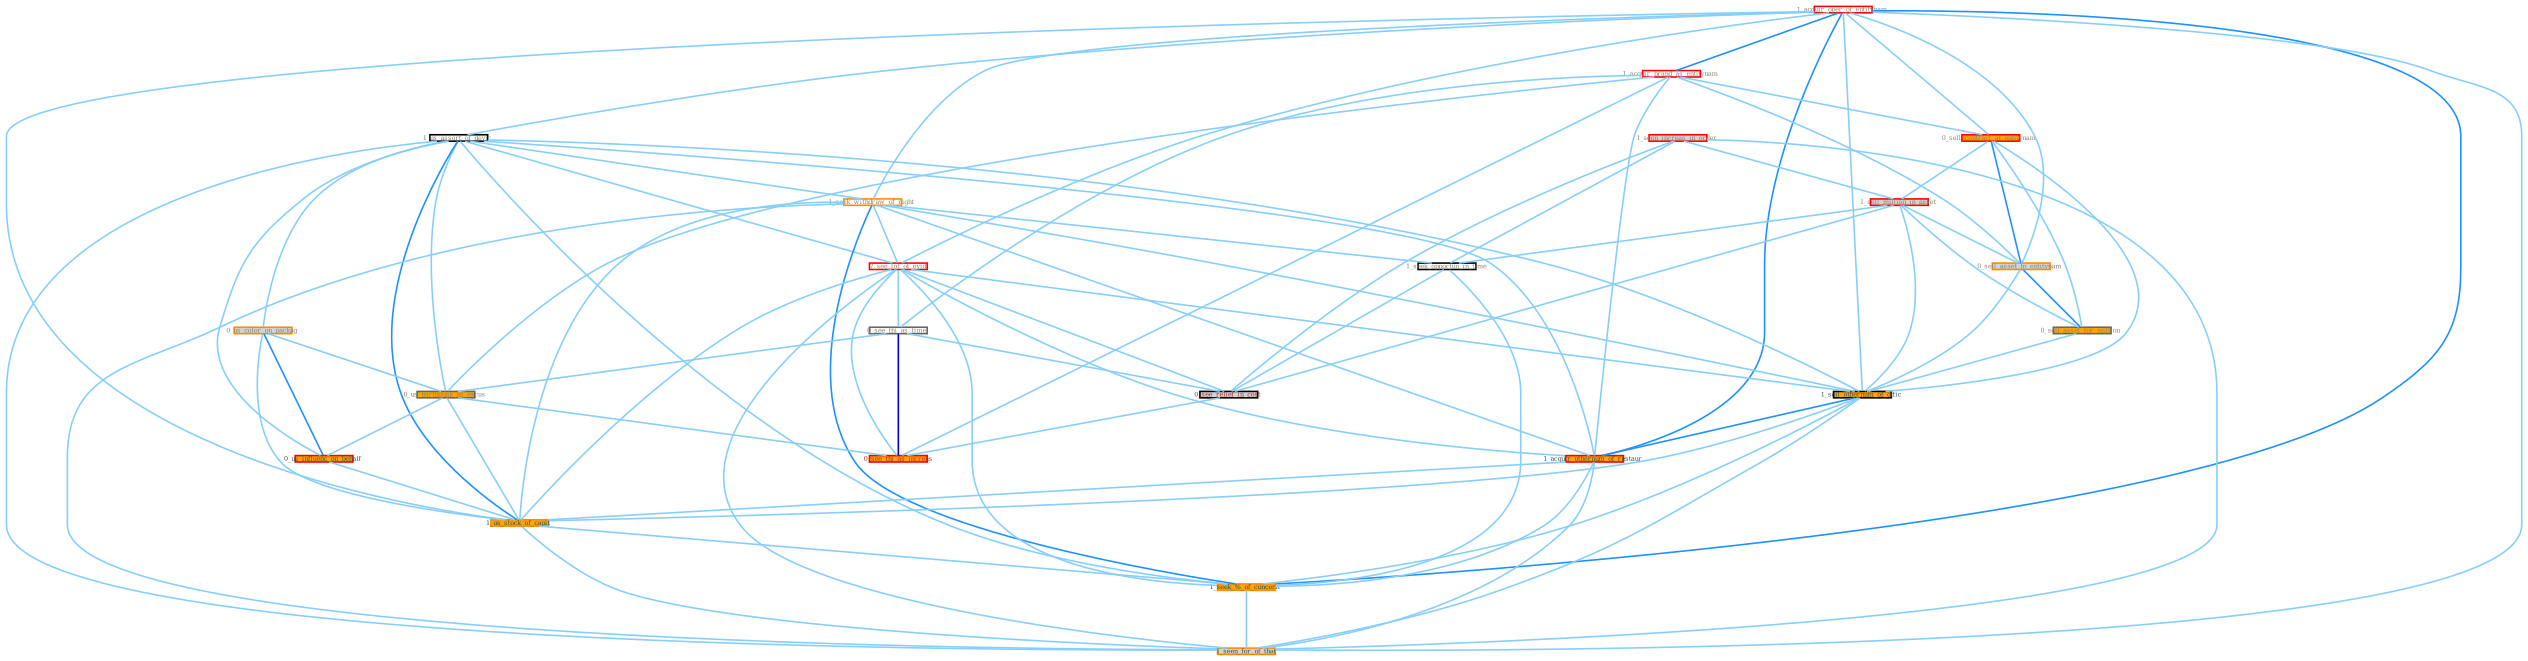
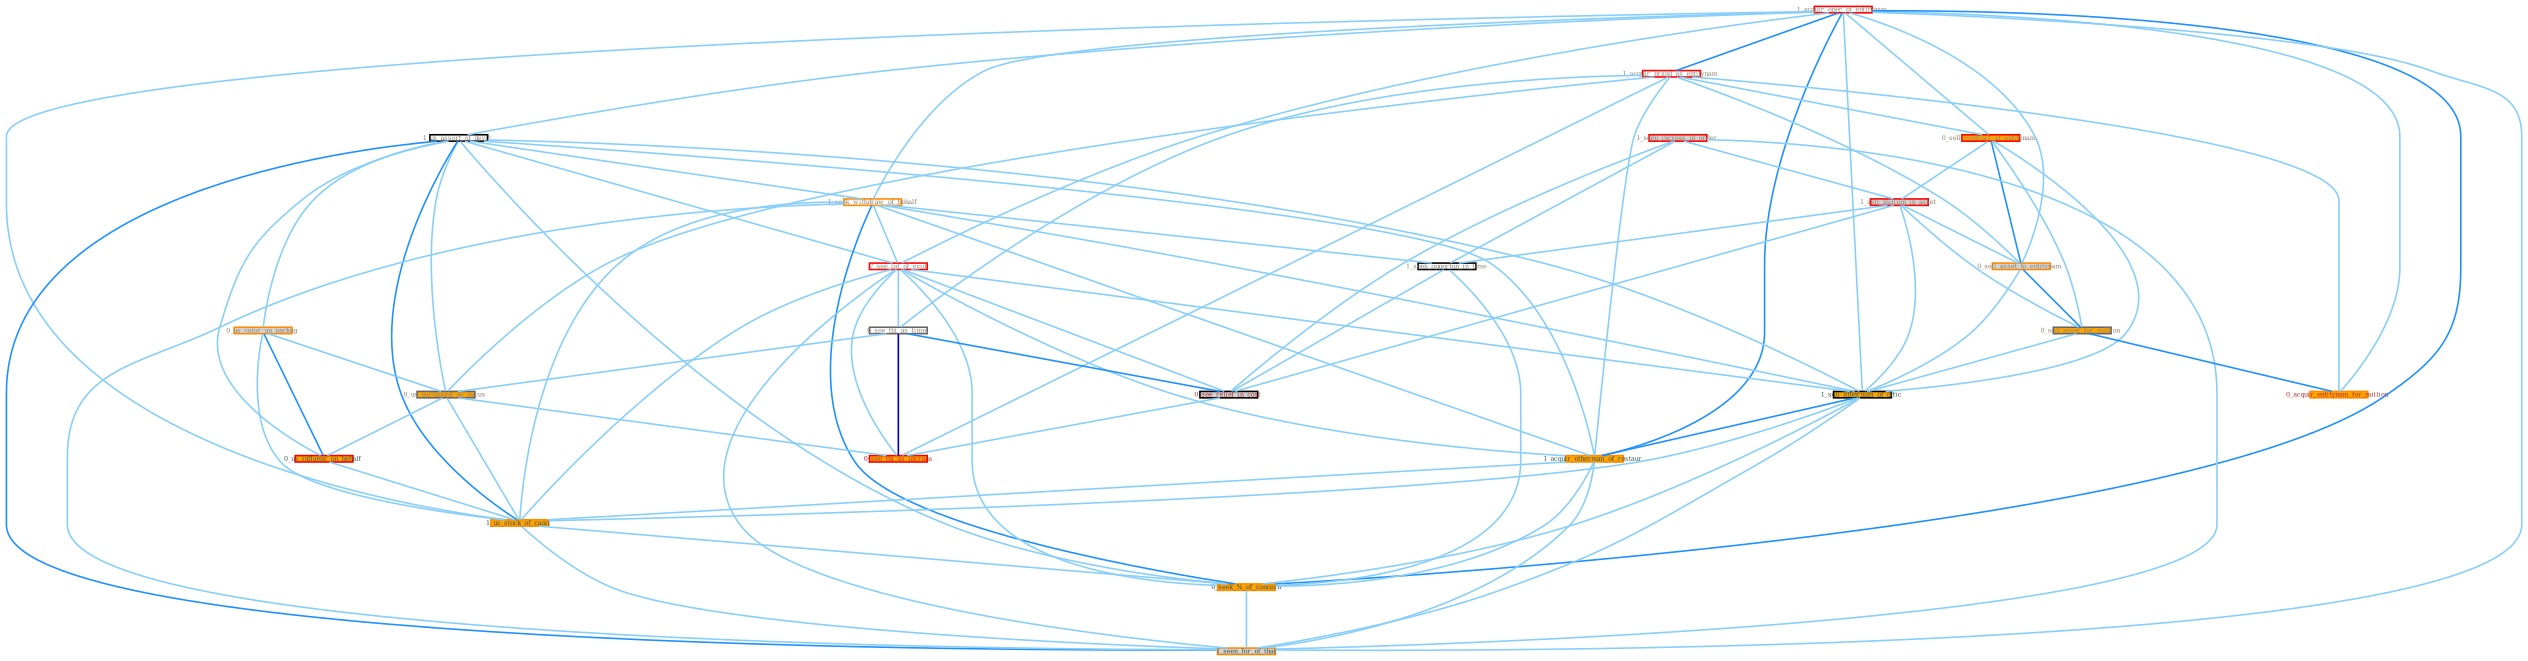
node "1_seek_withdraw_of_right": label "1_seek_withdraw_of_right" -> "1_seek_withdraw_of_behalf"
edge "0_see_thi_as_time" -- "0_see_relief_in_cost": color #87cefa -> #1e90ff
node "0_acquir_entitynam_for_million": added
node "1_acquir_othernum_of_restaur": color red -> darkorange
node "1_seek_%_of_concern": label "1_seek_%_of_concern" -> "0_seek_%_of_concern"
edge "1_us_assort_of_devic" -- "1_seen_for_of_that": color #87cefa -> #1e90ff
